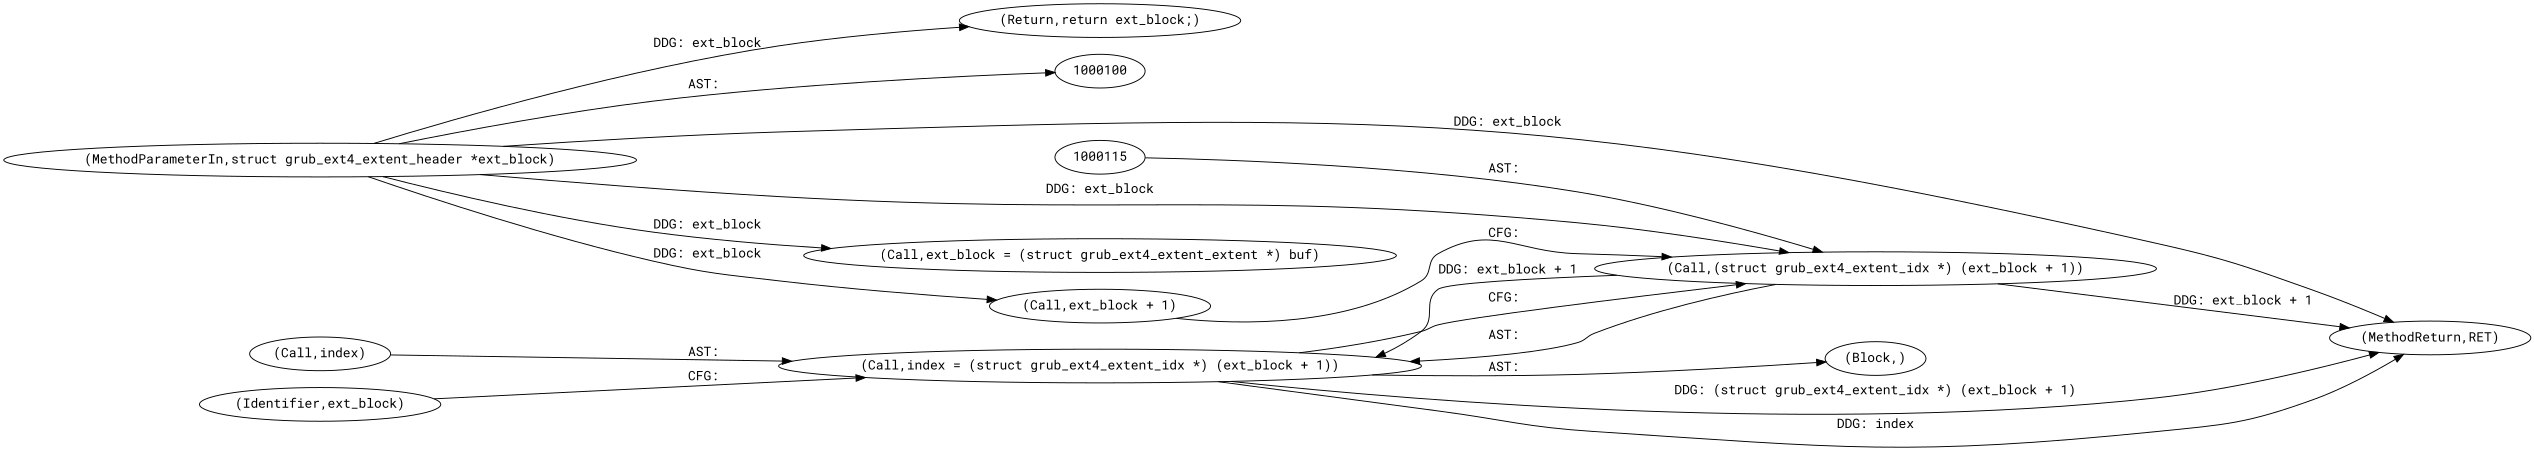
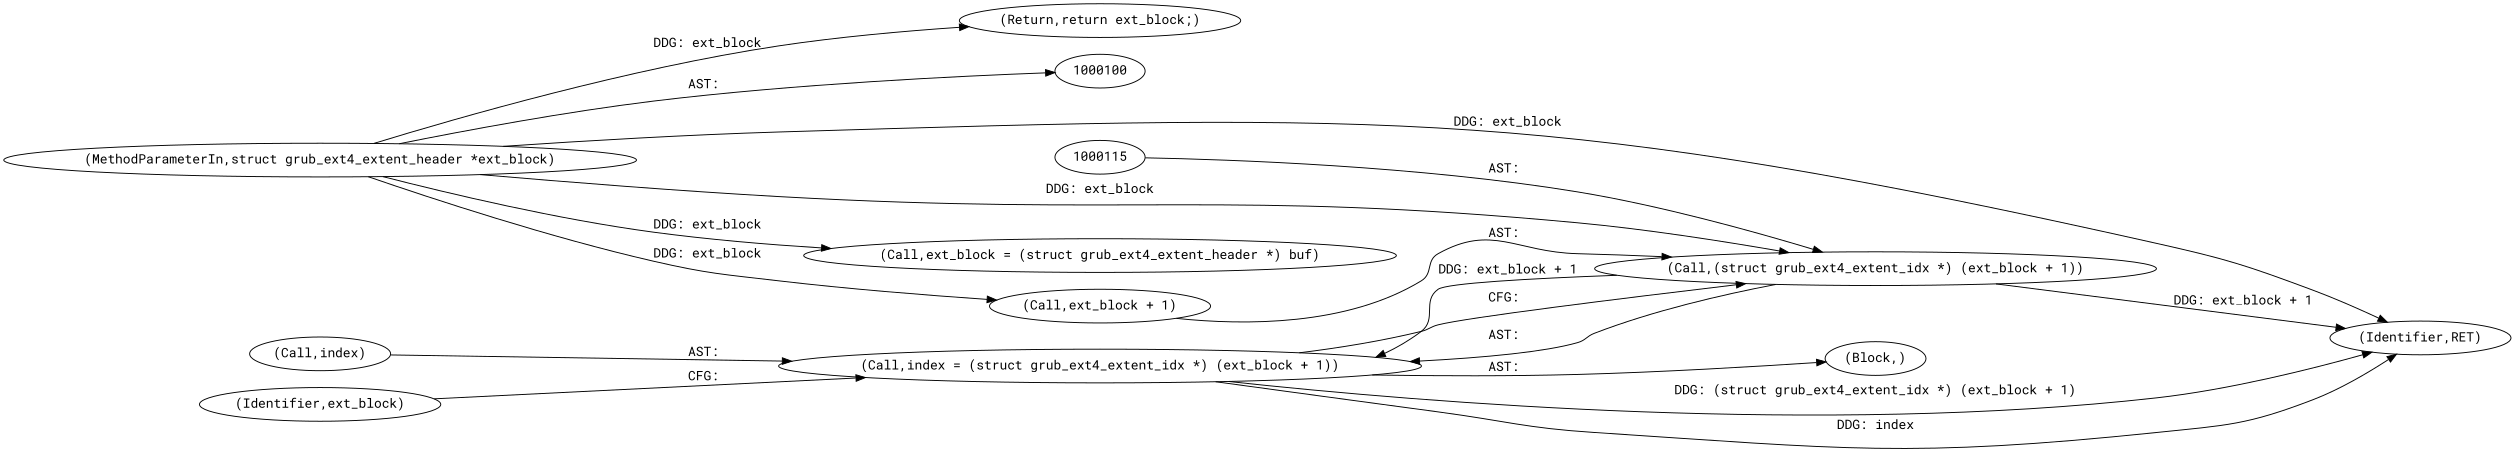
edge "(Call,ext_block + 1)" -> "(Call,(struct grub_ext4_extent_idx *) (ext_block + 1))": label "CFG: " -> "AST: "
node "(Call,ext_block = (struct grub_ext4_extent_extent *) buf)": label "(Call,ext_block = (struct grub_ext4_extent_extent *) buf)" -> "(Call,ext_block = (struct grub_ext4_extent_header *) buf)"
node "(MethodReturn,RET)": label "(MethodReturn,RET)" -> "(Identifier,RET)"
